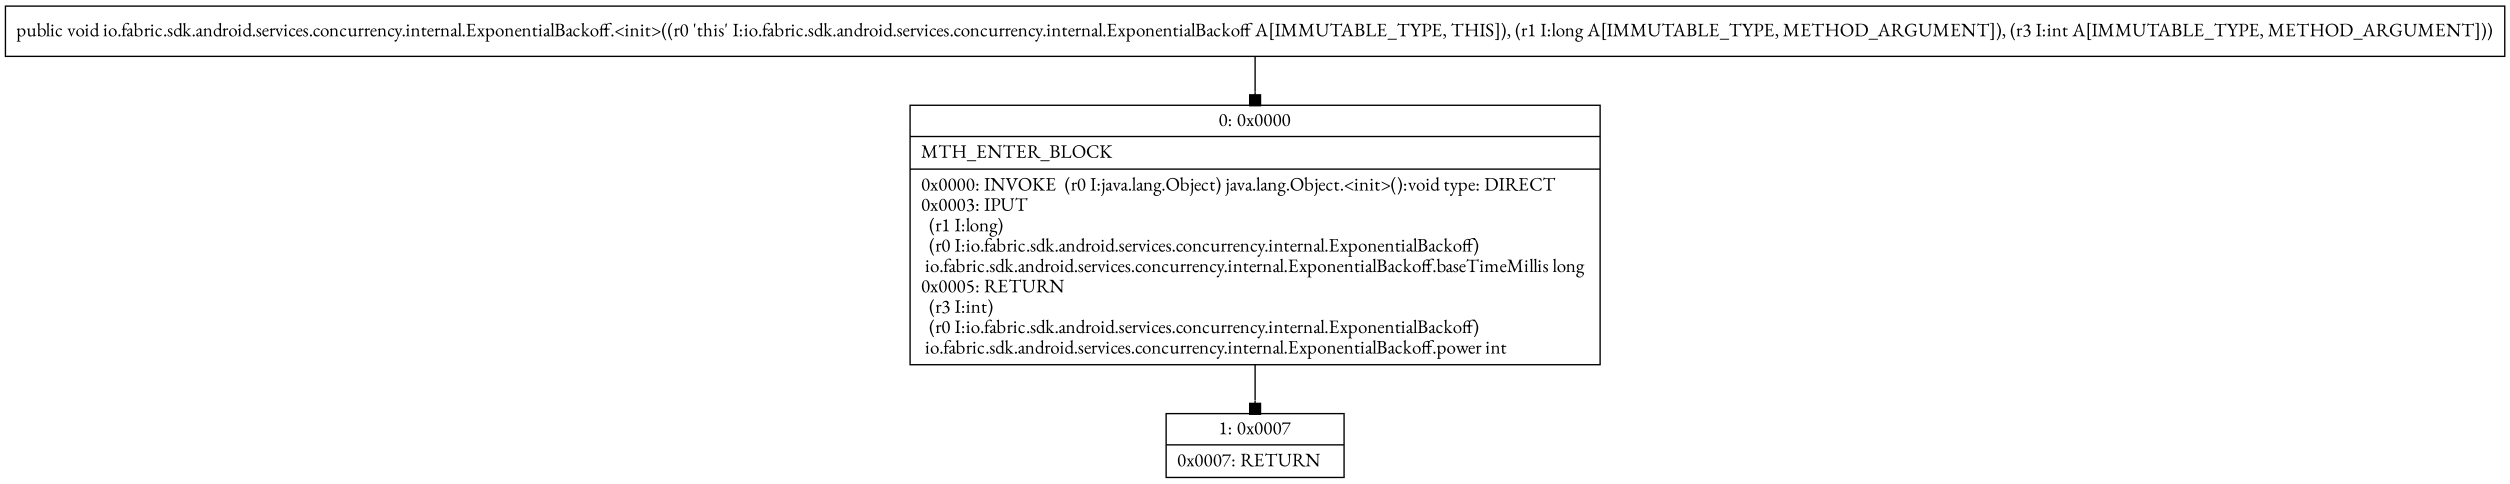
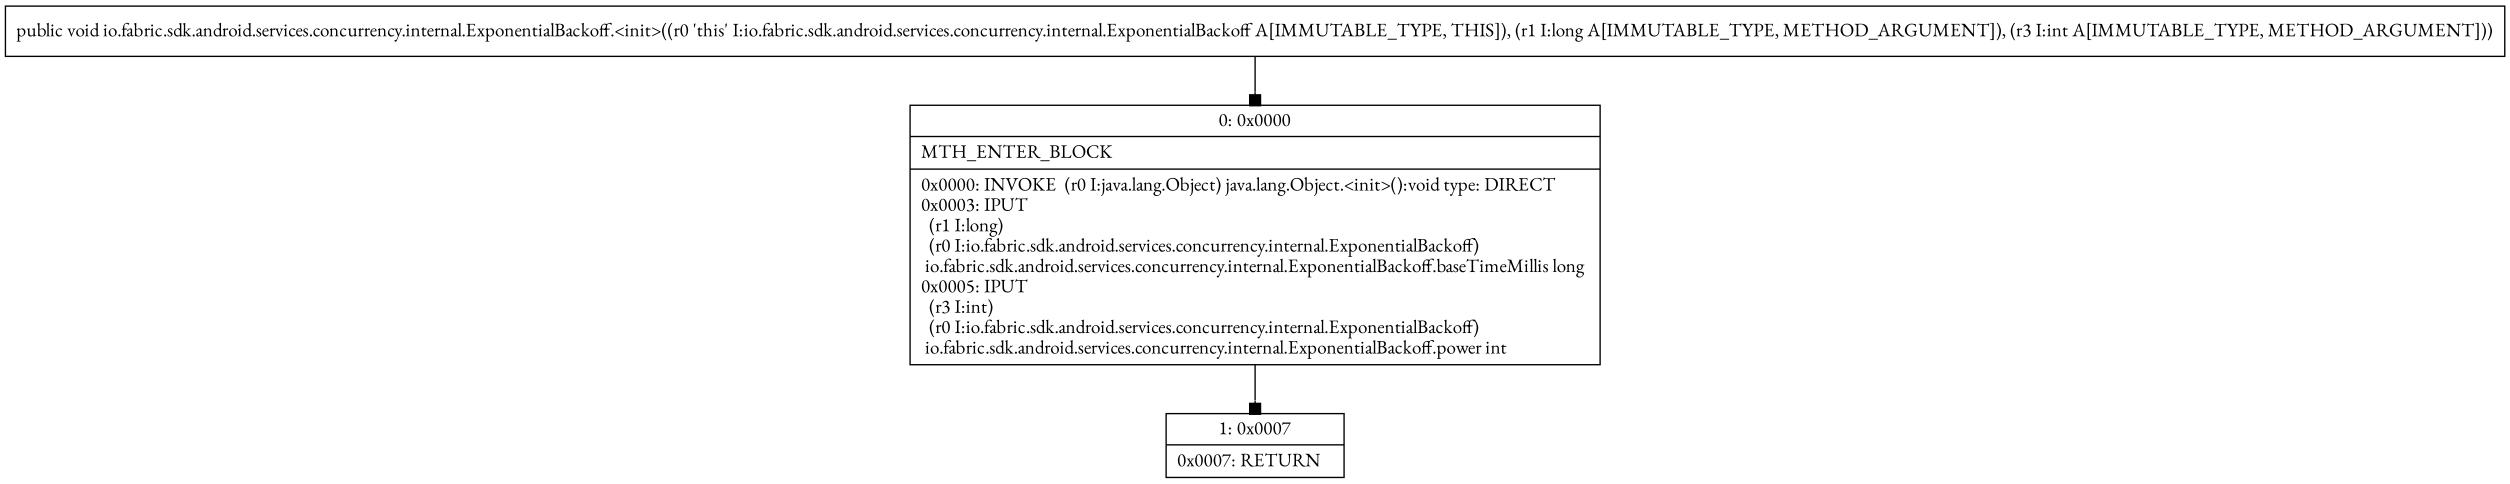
node "0: 0x0000": text "0x0005: RETURN" -> "0x0005: IPUT"
